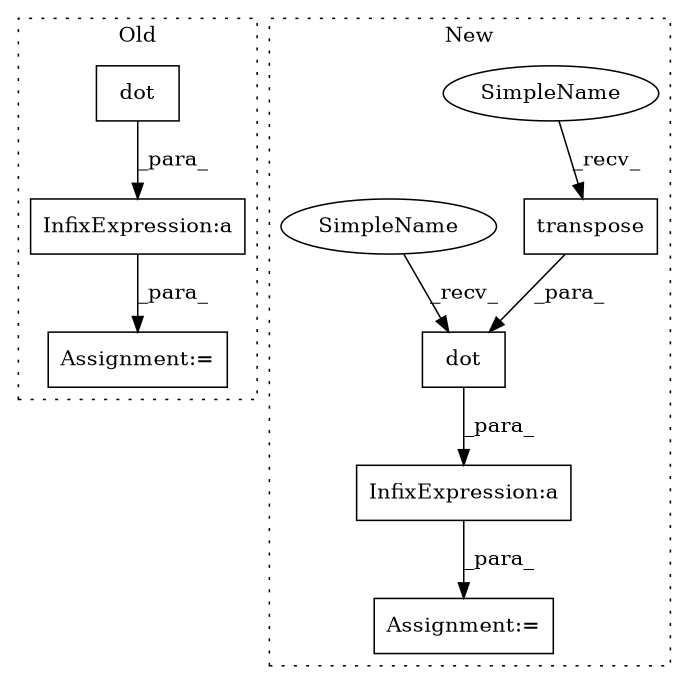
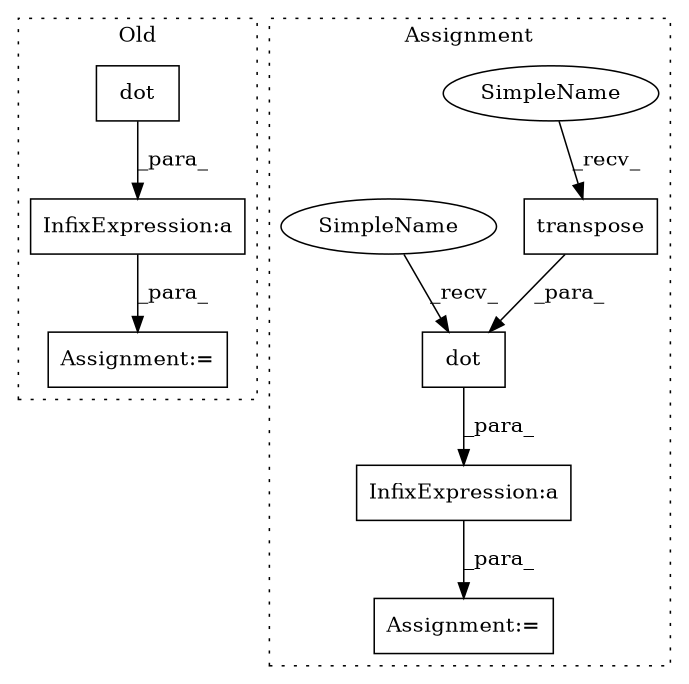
cluster "New": label "New" -> "Assignment"
